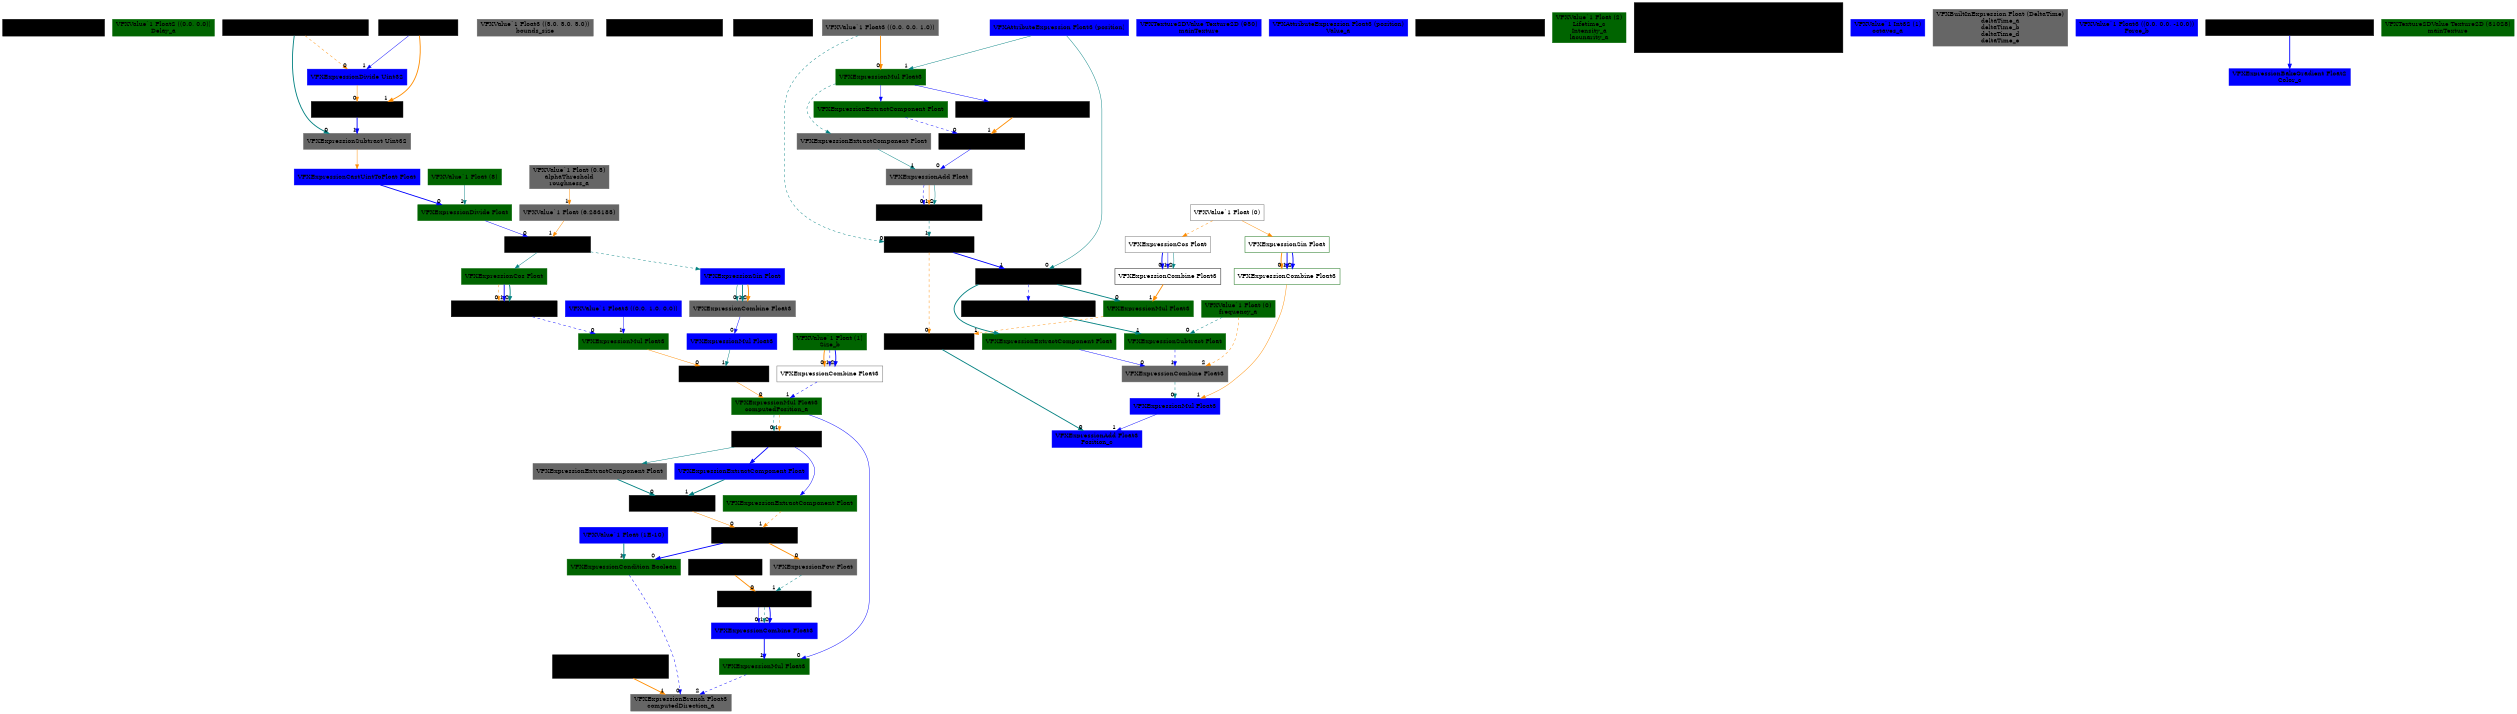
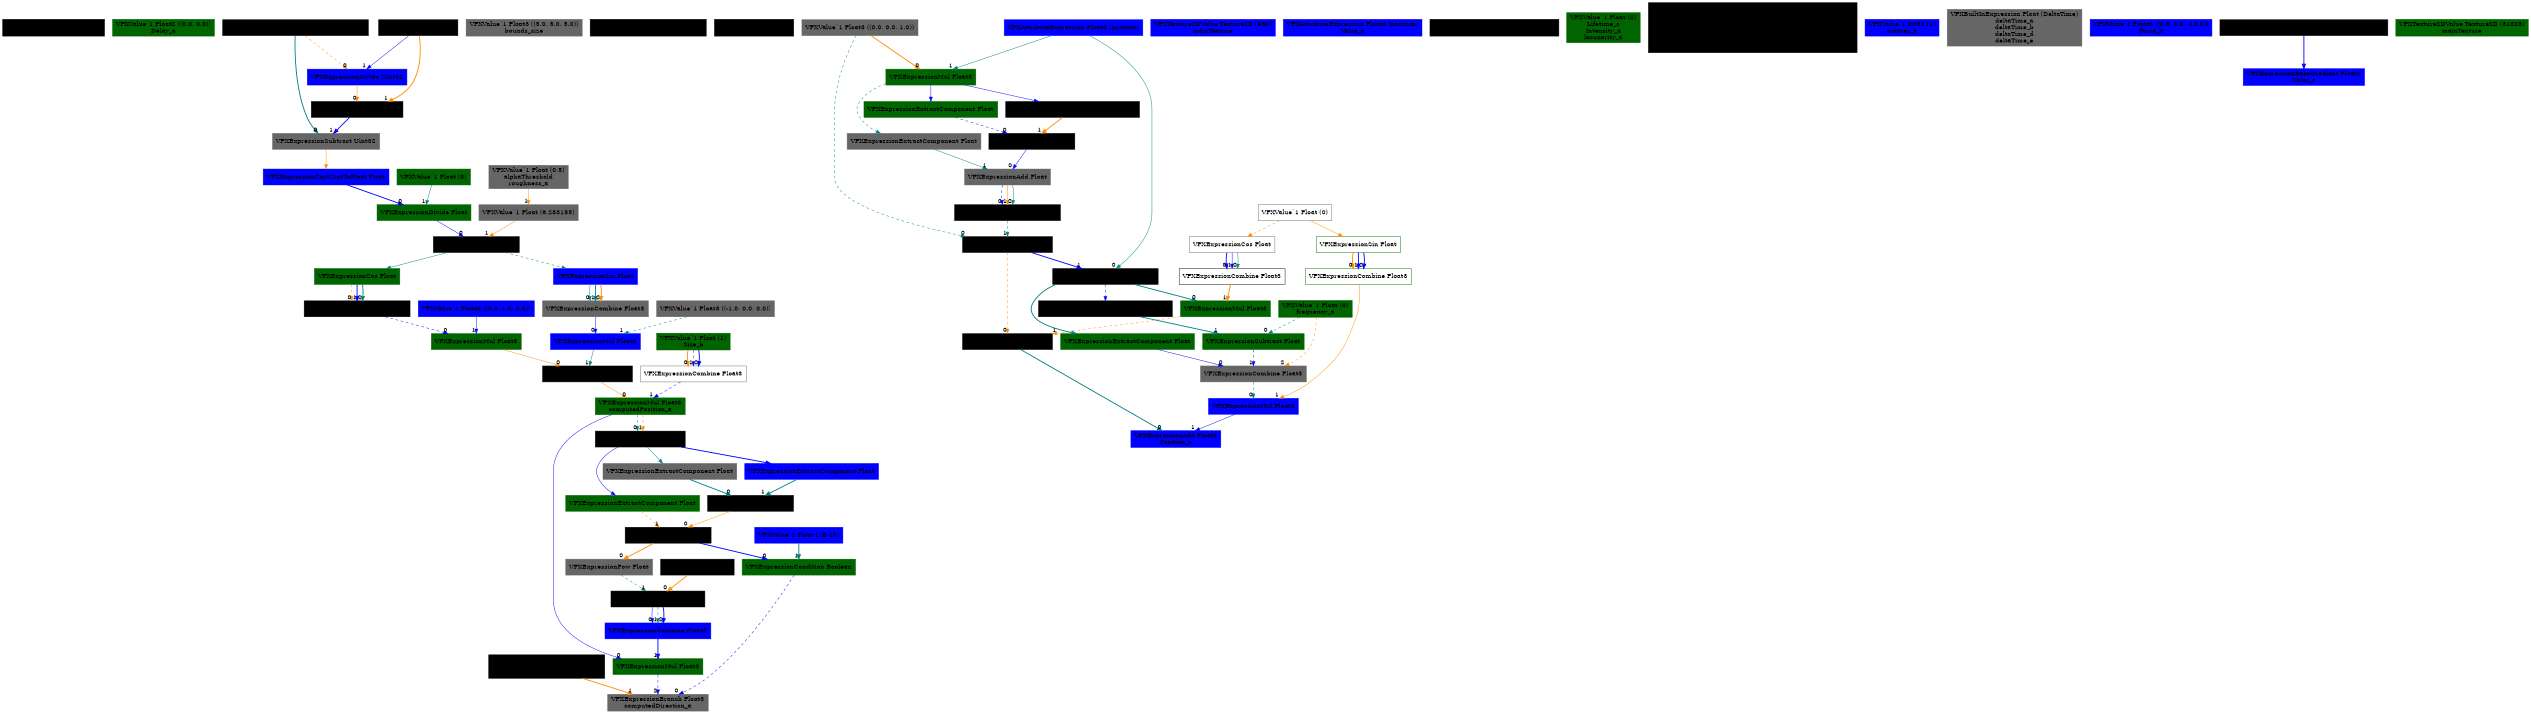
node "VFXValue`1 Float3 ((-1.0, 0.0, 0.0))": added
